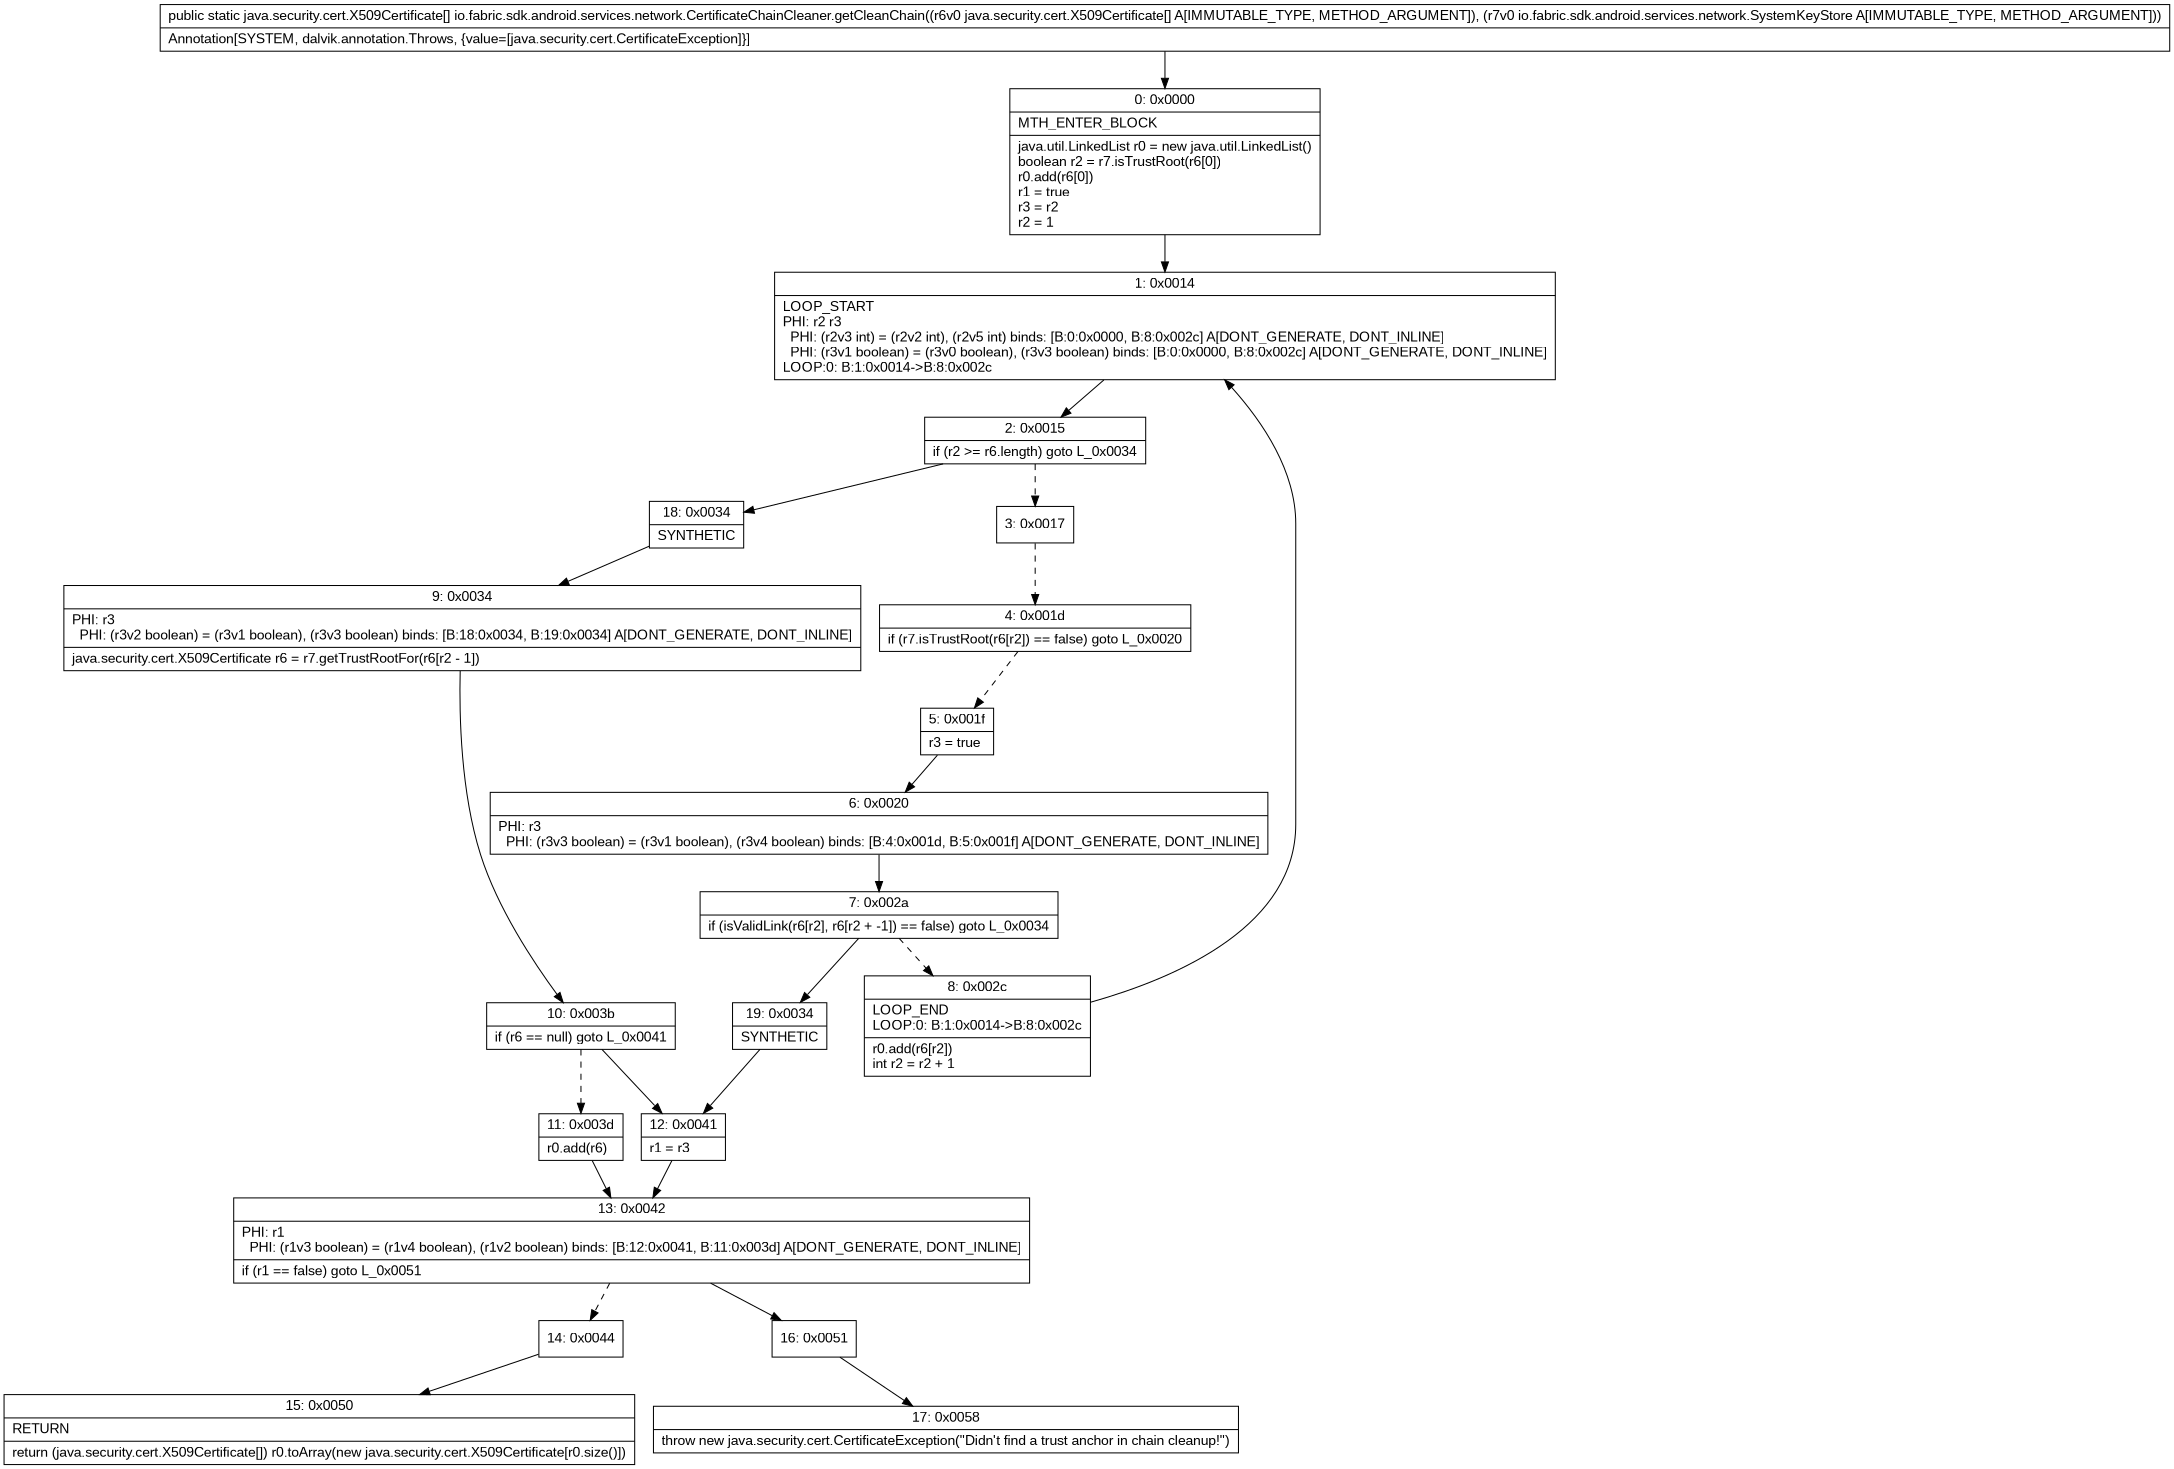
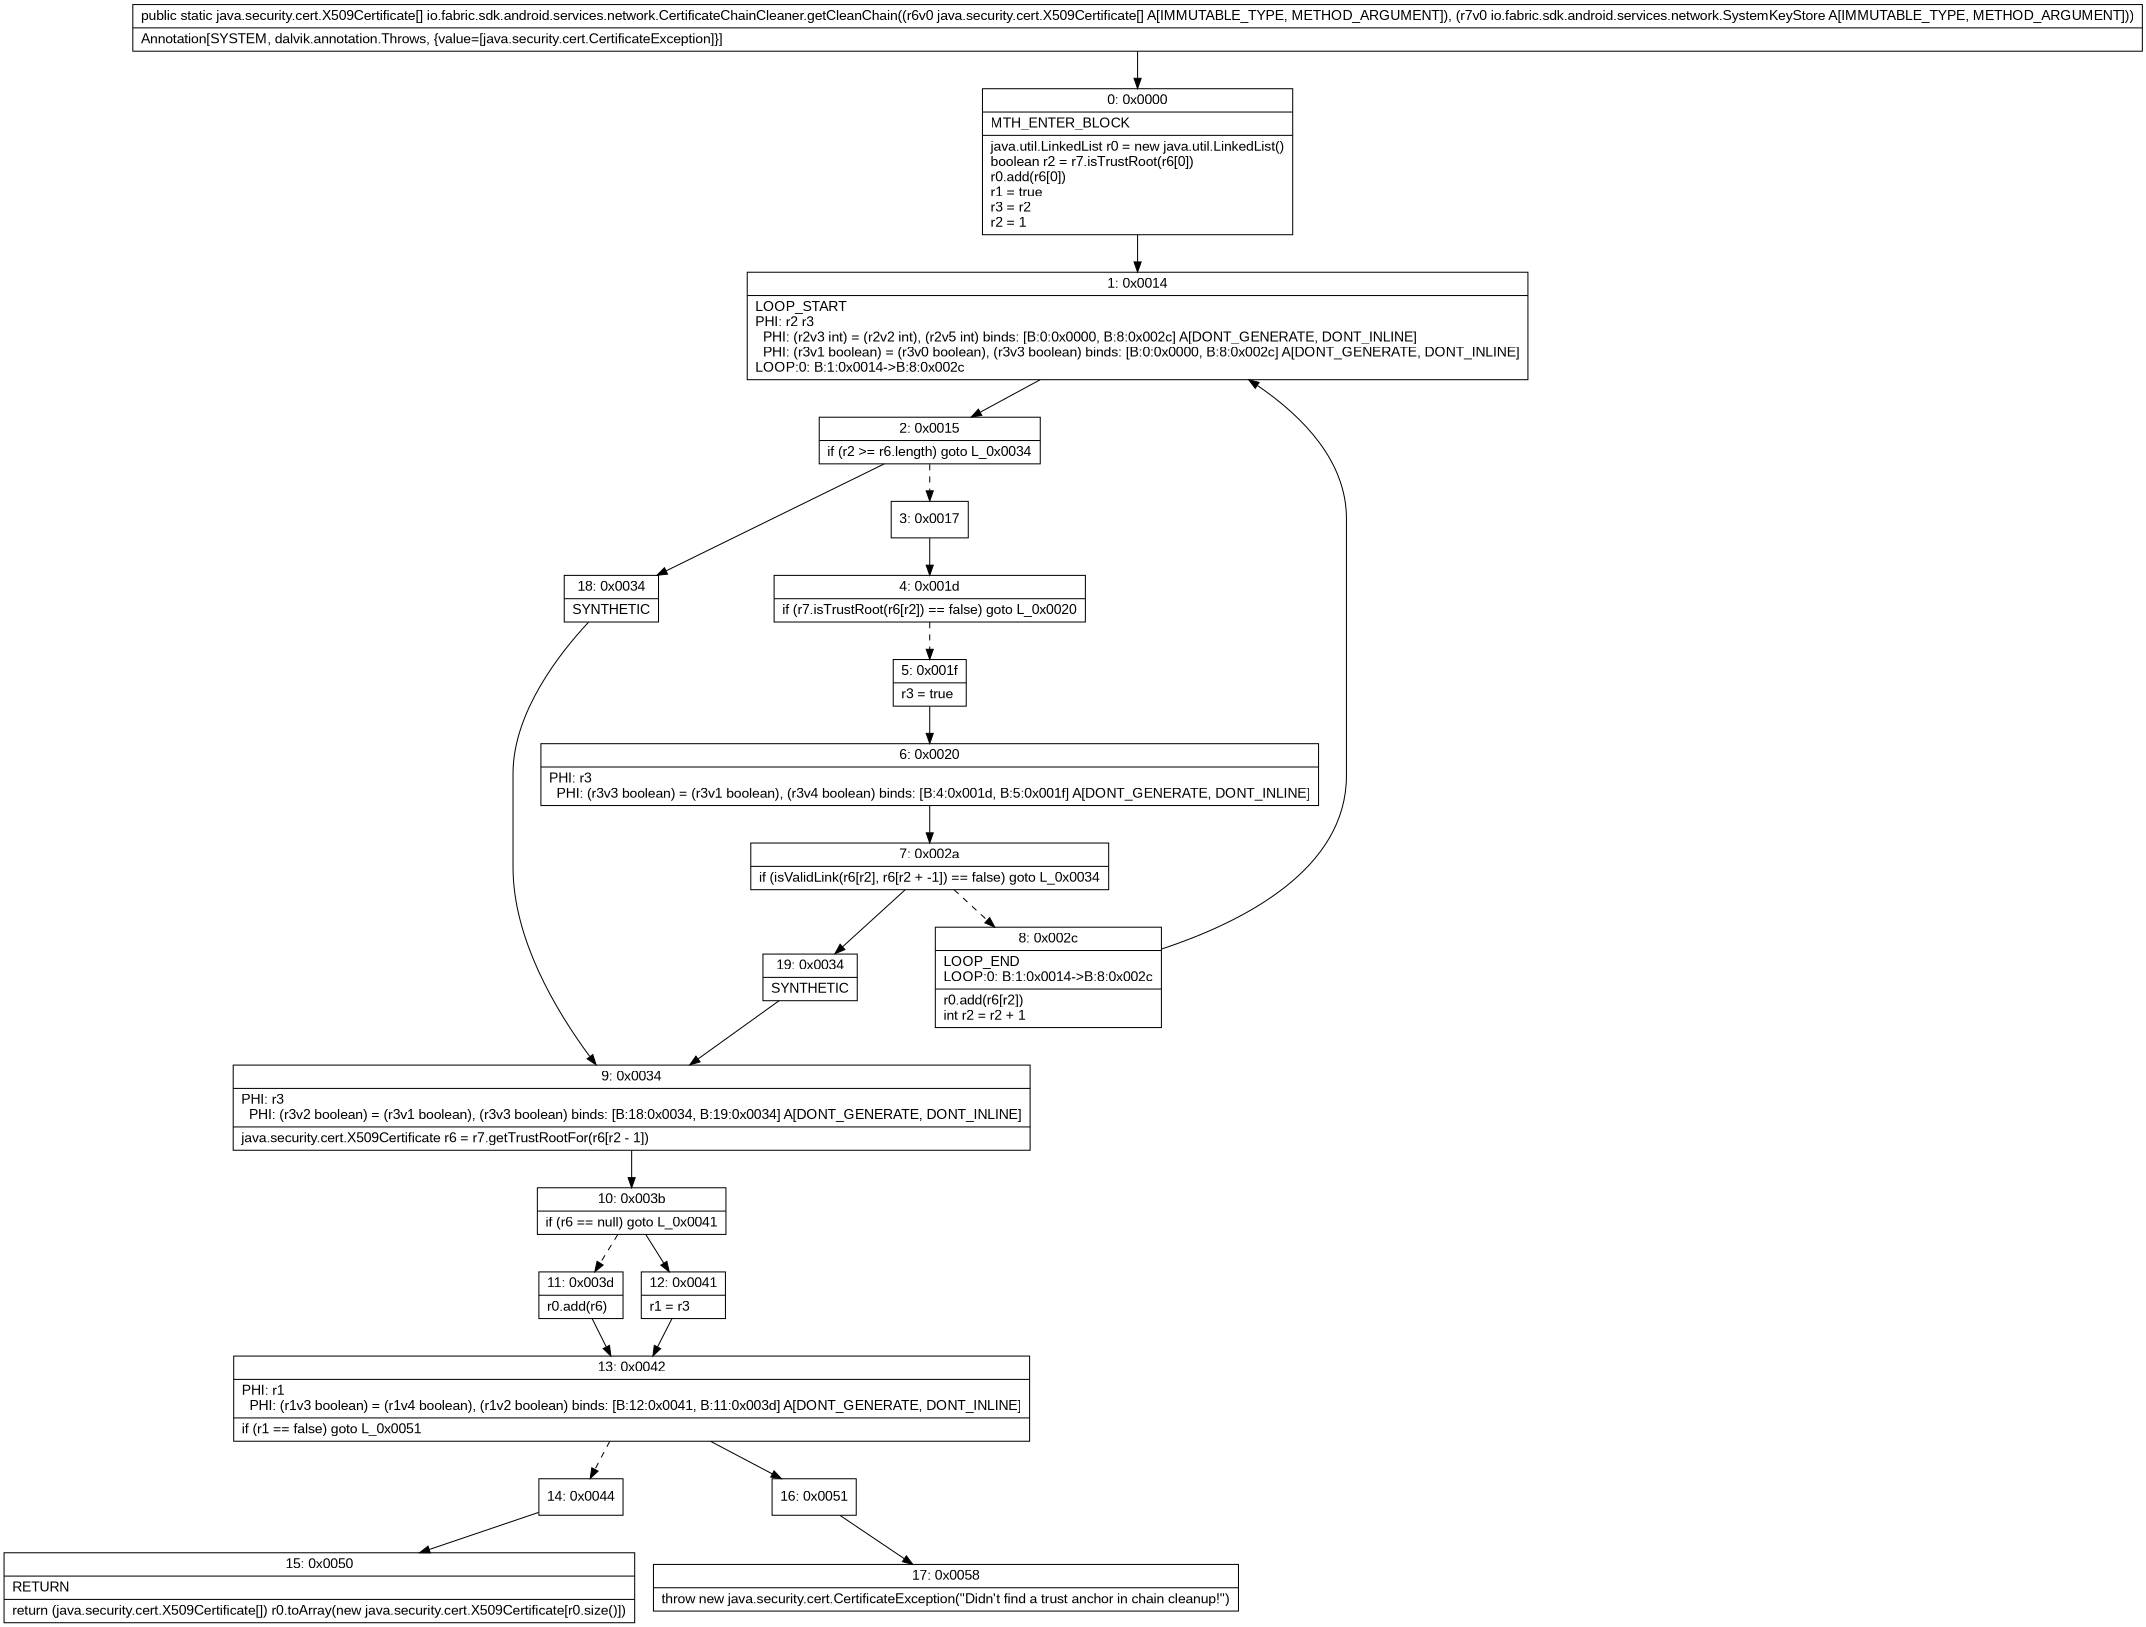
edge "3: 0x0017" -> "4: 0x001d": style dashed -> solid
edge "19: 0x0034" -> "12: 0x0041": now "19: 0x0034" -> "9: 0x0034"
